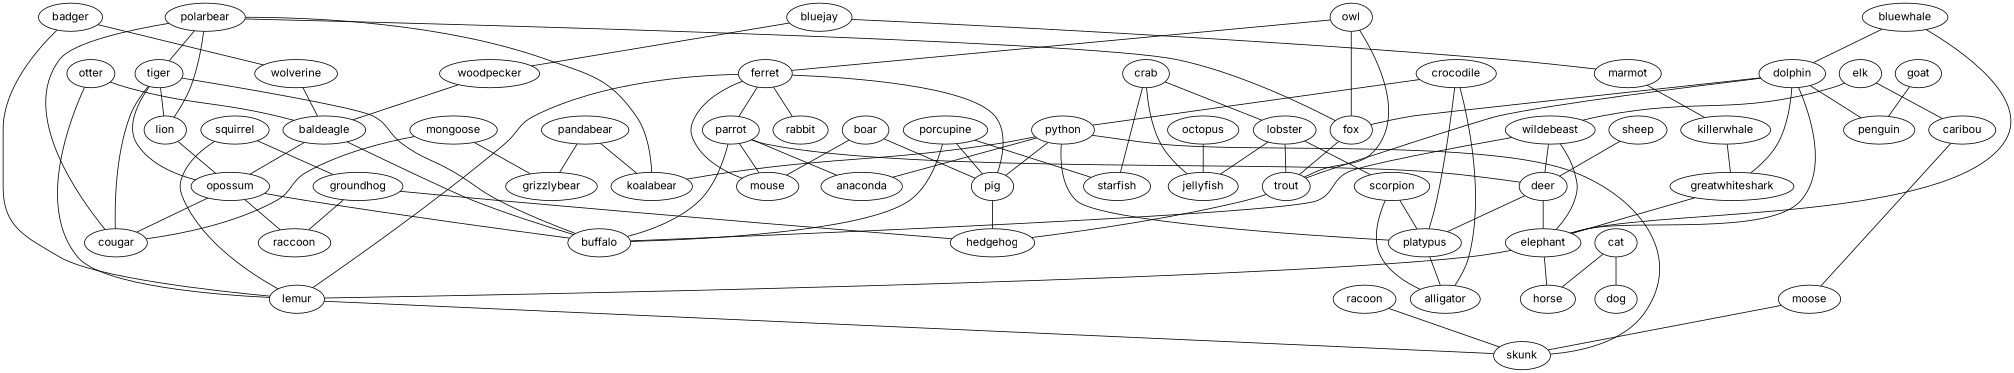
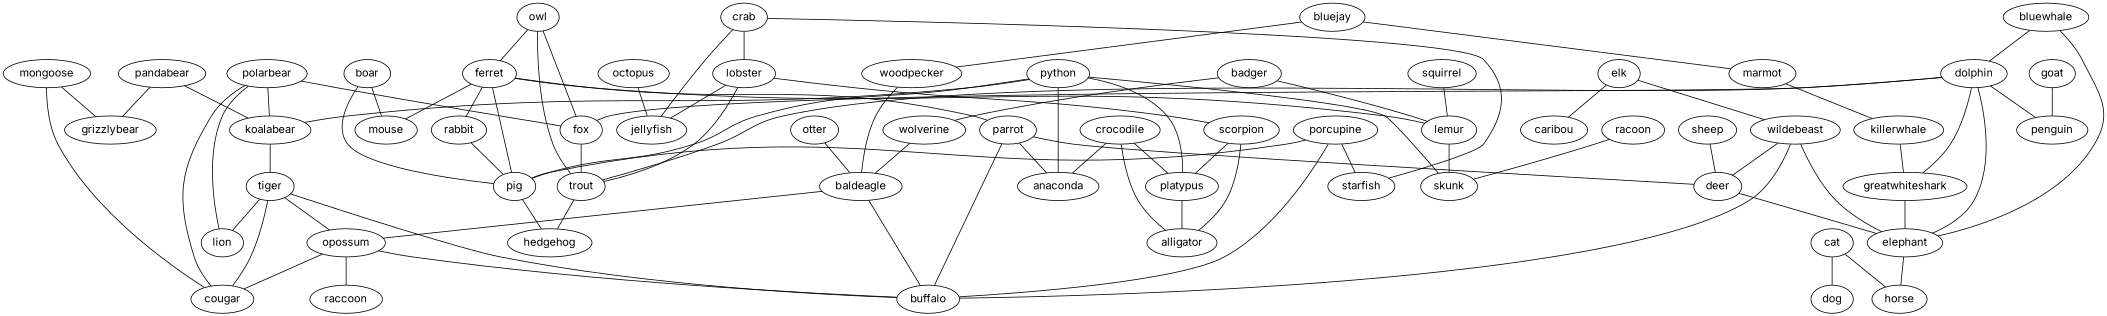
edge "polarbear" -- "tiger": now "koalabear" -- "tiger"
edge "crocodile" -- "python": now "crocodile" -- "anaconda"
edge "rabbit" -- "pig": added
edge "parrot" -- "mouse": removed
edge "lion" -- "opossum": removed
node "groundhog": removed
edge "deer" -- "platypus": removed
edge "otter" -- "lemur": removed
edge "elephant" -- "lemur": removed
node "moose": removed
